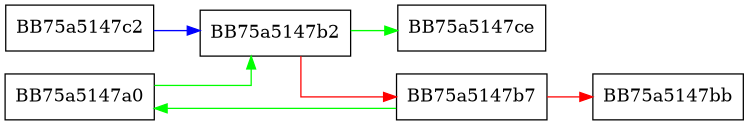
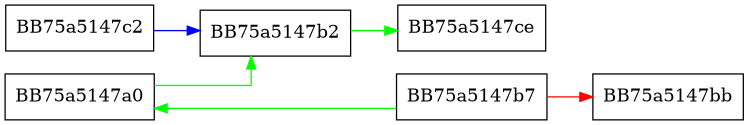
edge "BB75a5147b2" -> "BB75a5147b7": removed
